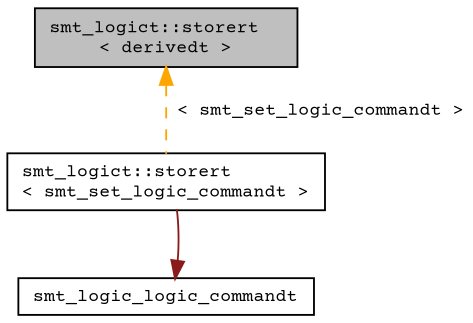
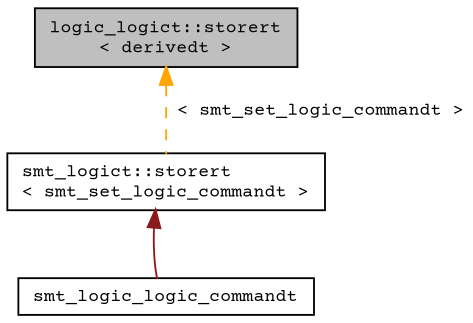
node "smt_logict::storert < derivedt >": label "smt_logict::storert < derivedt >" -> "logic_logict::storert < derivedt >"
edge "smt_logict::storert < smt_set_logic_commandt >" -> "smt_logic_logic_commandt": reversed
